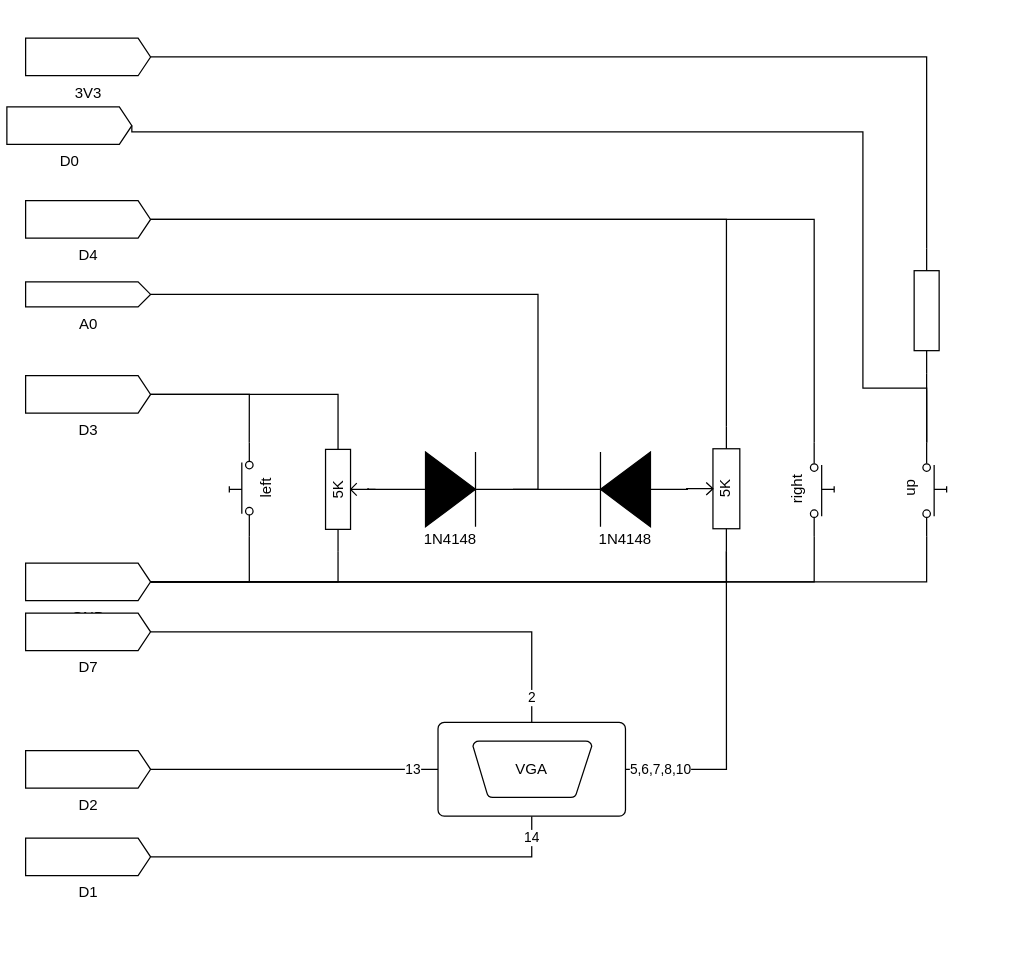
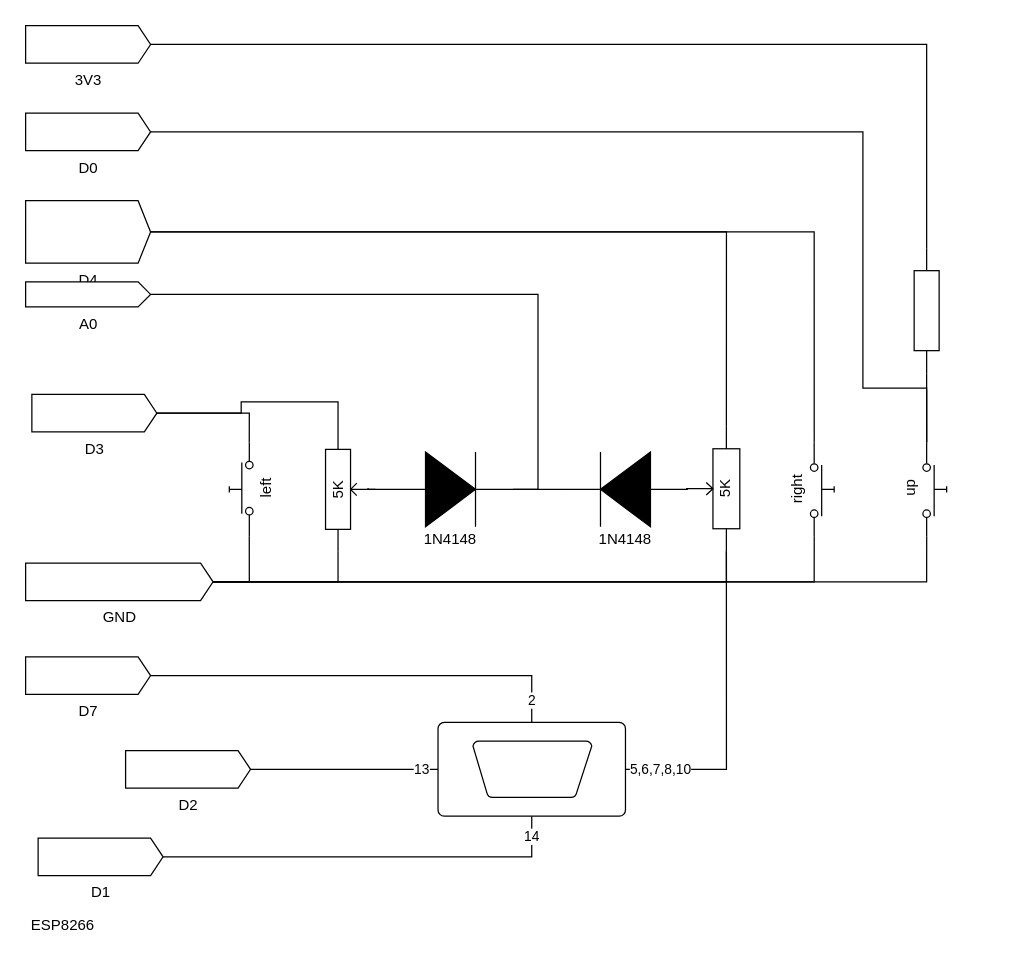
node "3V3": moved (88, 57) -> (88, 44)
node "D0": moved (69, 126) -> (88, 132)
node "D4": size 125x38 -> 125x63
node "D3": moved (88, 394) -> (94, 413)
node "GND": size 125x38 -> 188x38
node "D7": moved (88, 632) -> (88, 676)
node "D2": moved (88, 769) -> (188, 769)
node "VGA": removed
node "D1": moved (88, 857) -> (101, 857)
node "ESP8266": added
